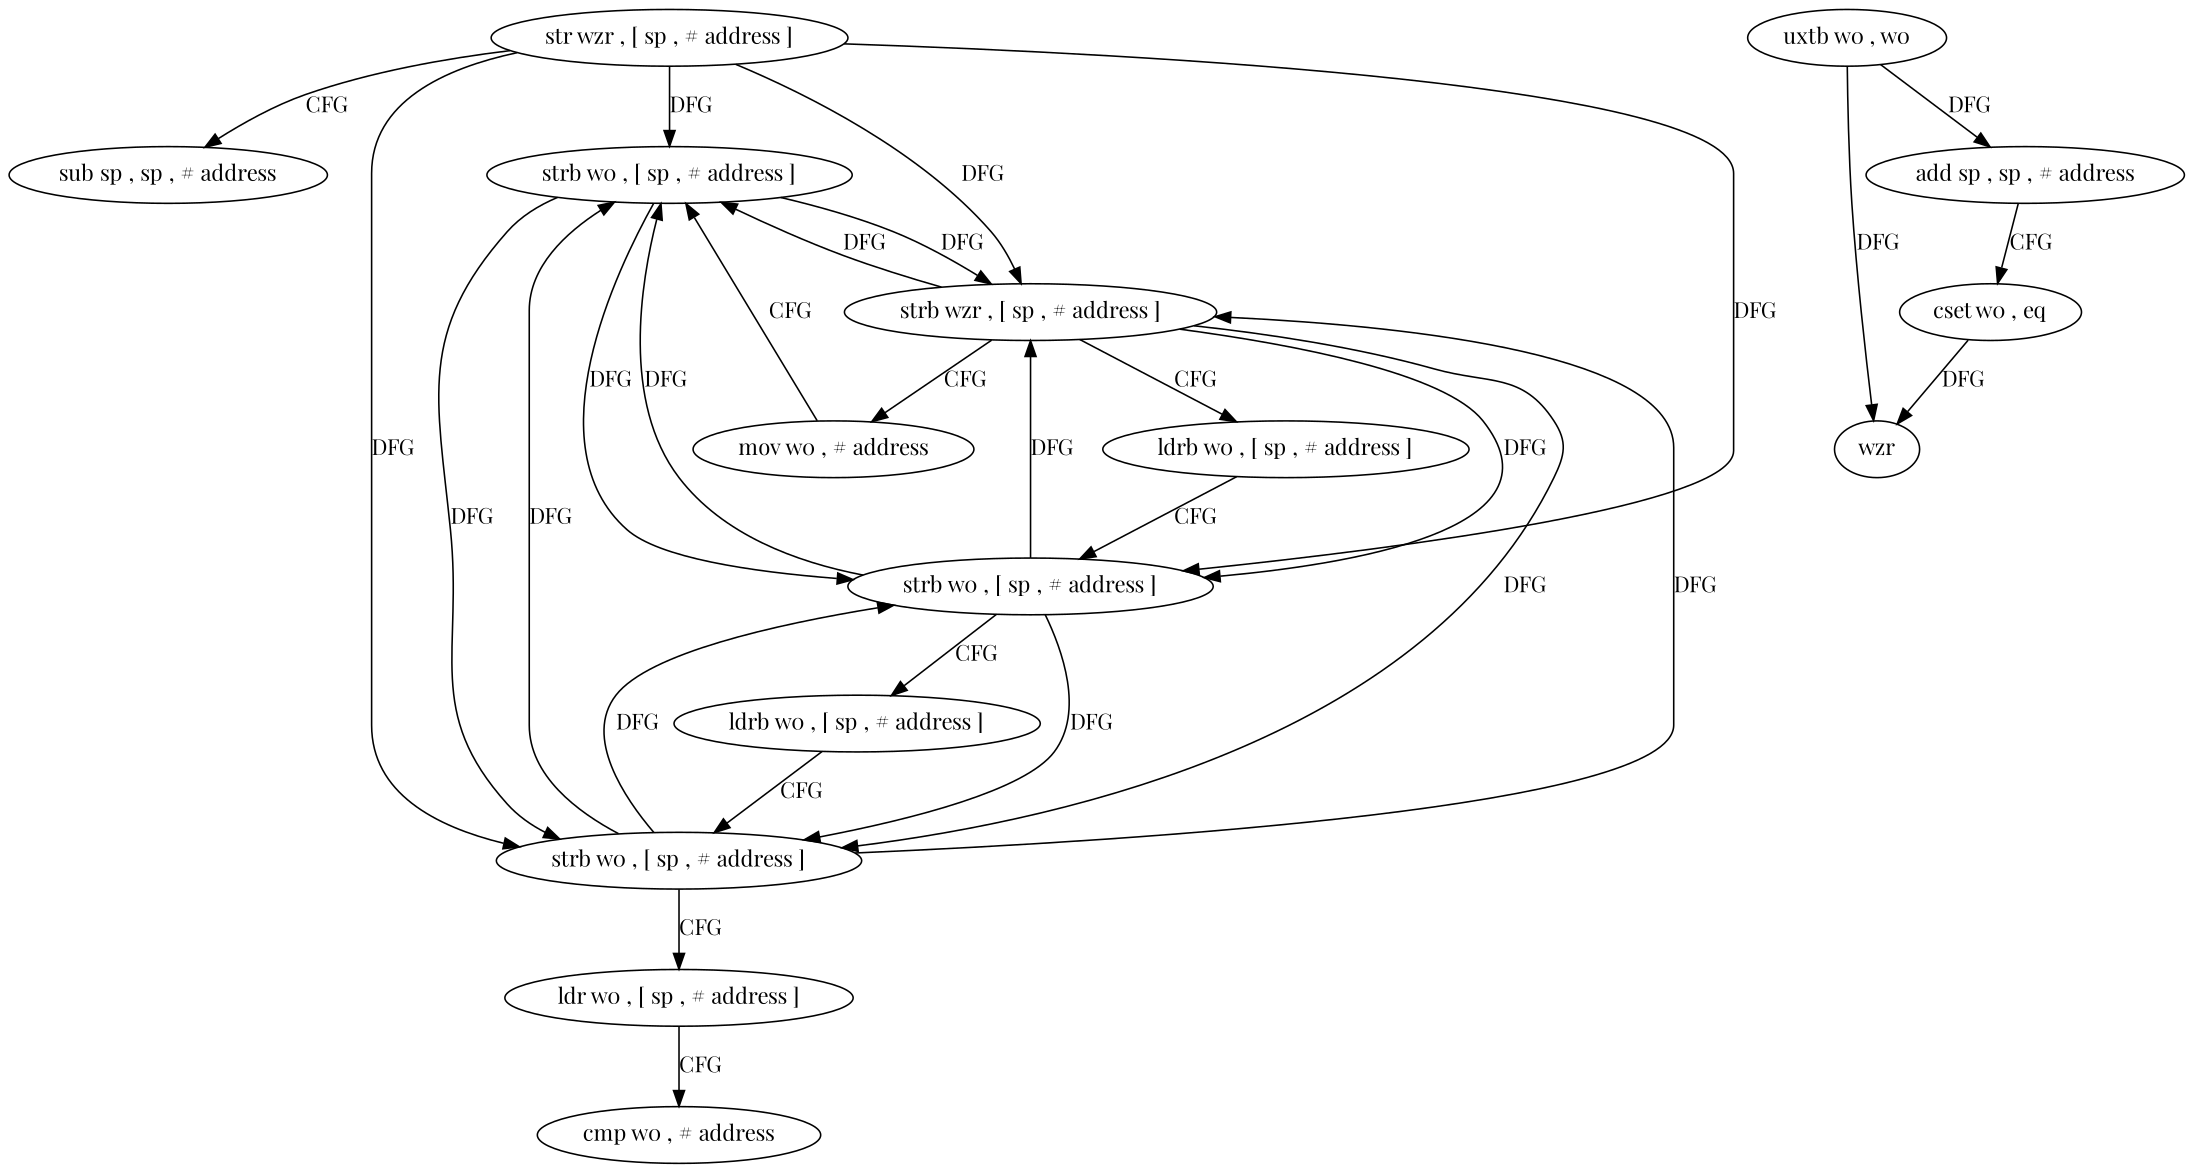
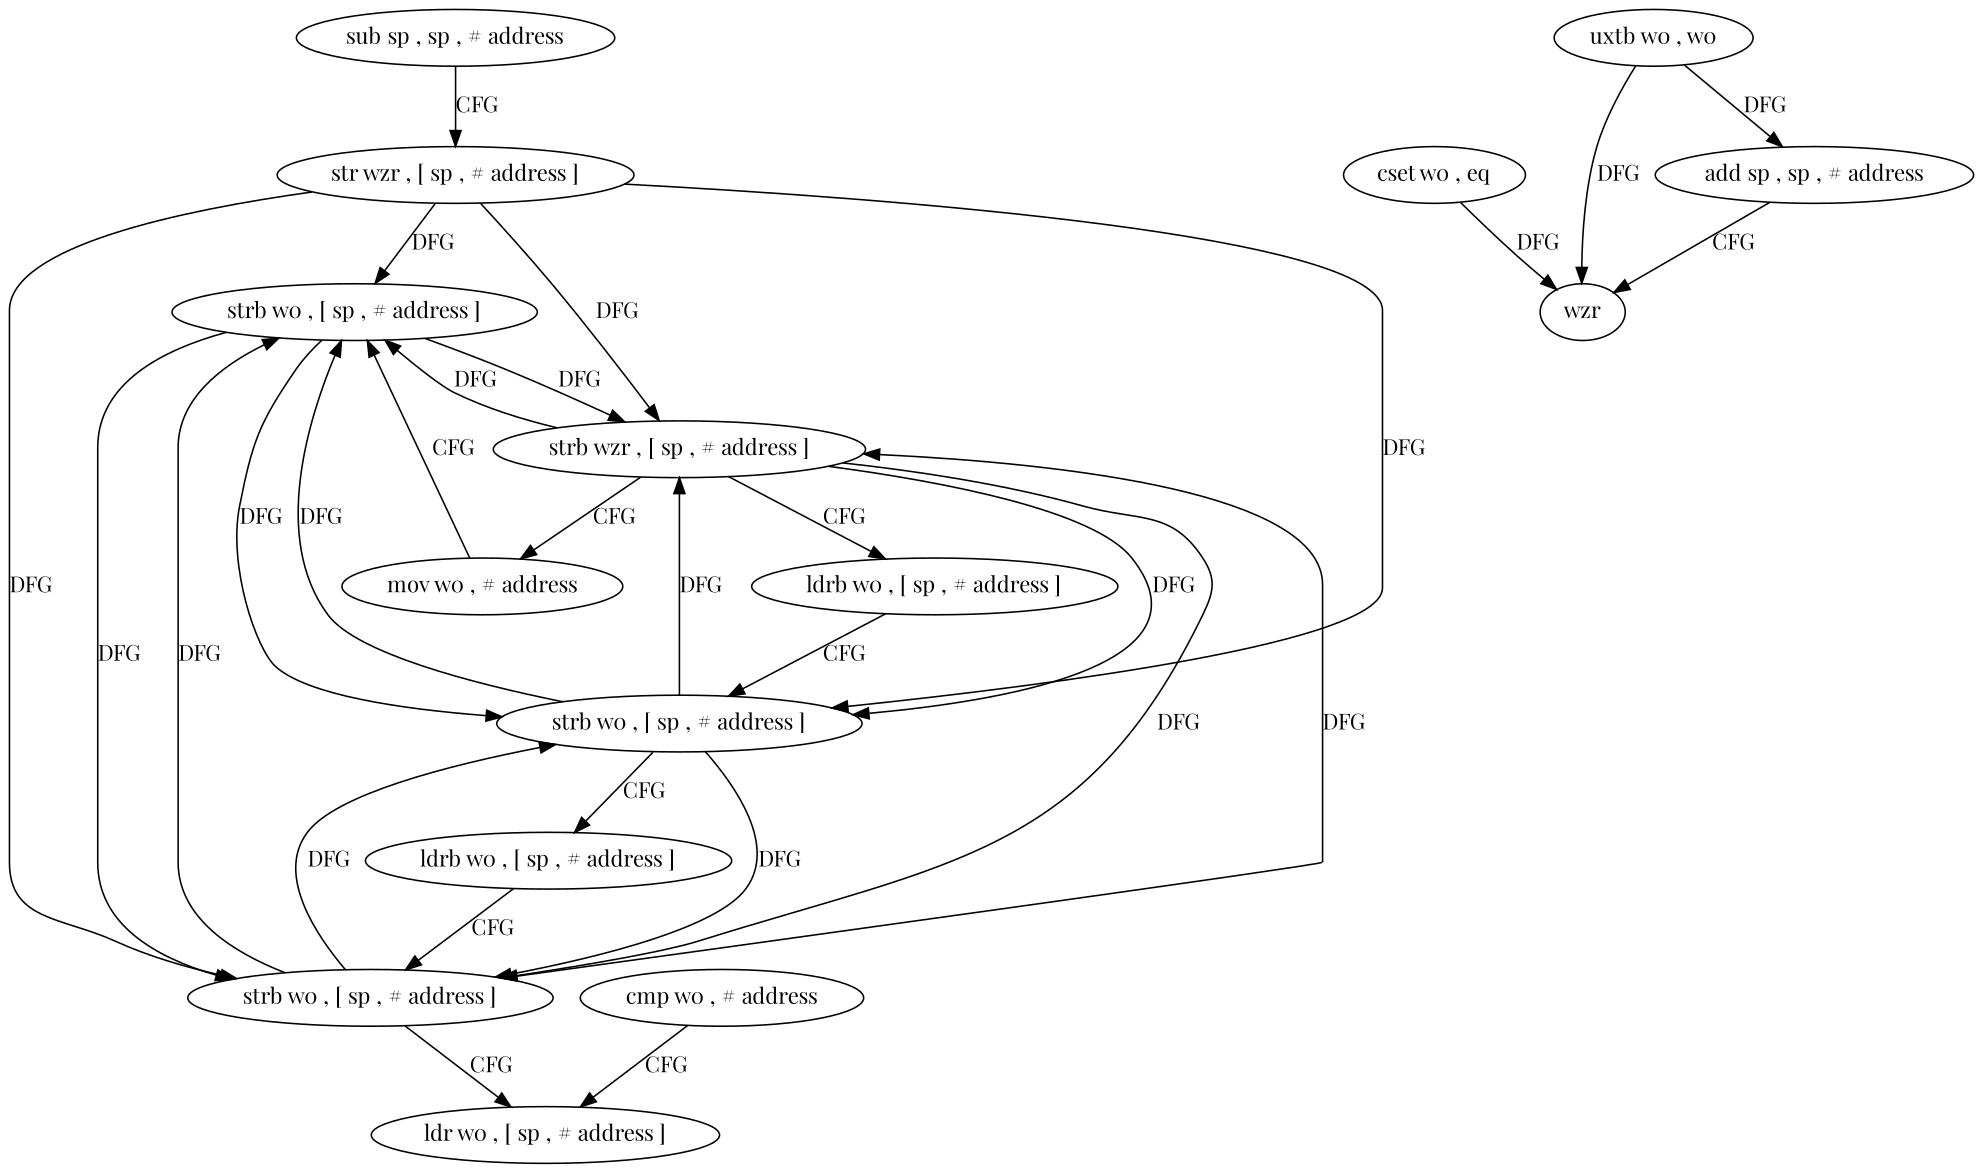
edge "str wzr , [ sp , # address ]" -> "sub sp , sp , # address": reversed
edge "add sp , sp , # address" -> "cset w0 , eq": now "add sp , sp , # address" -> "wzr"
edge "ldr w0 , [ sp , # address ]" -> "cmp w0 , # address": reversed
